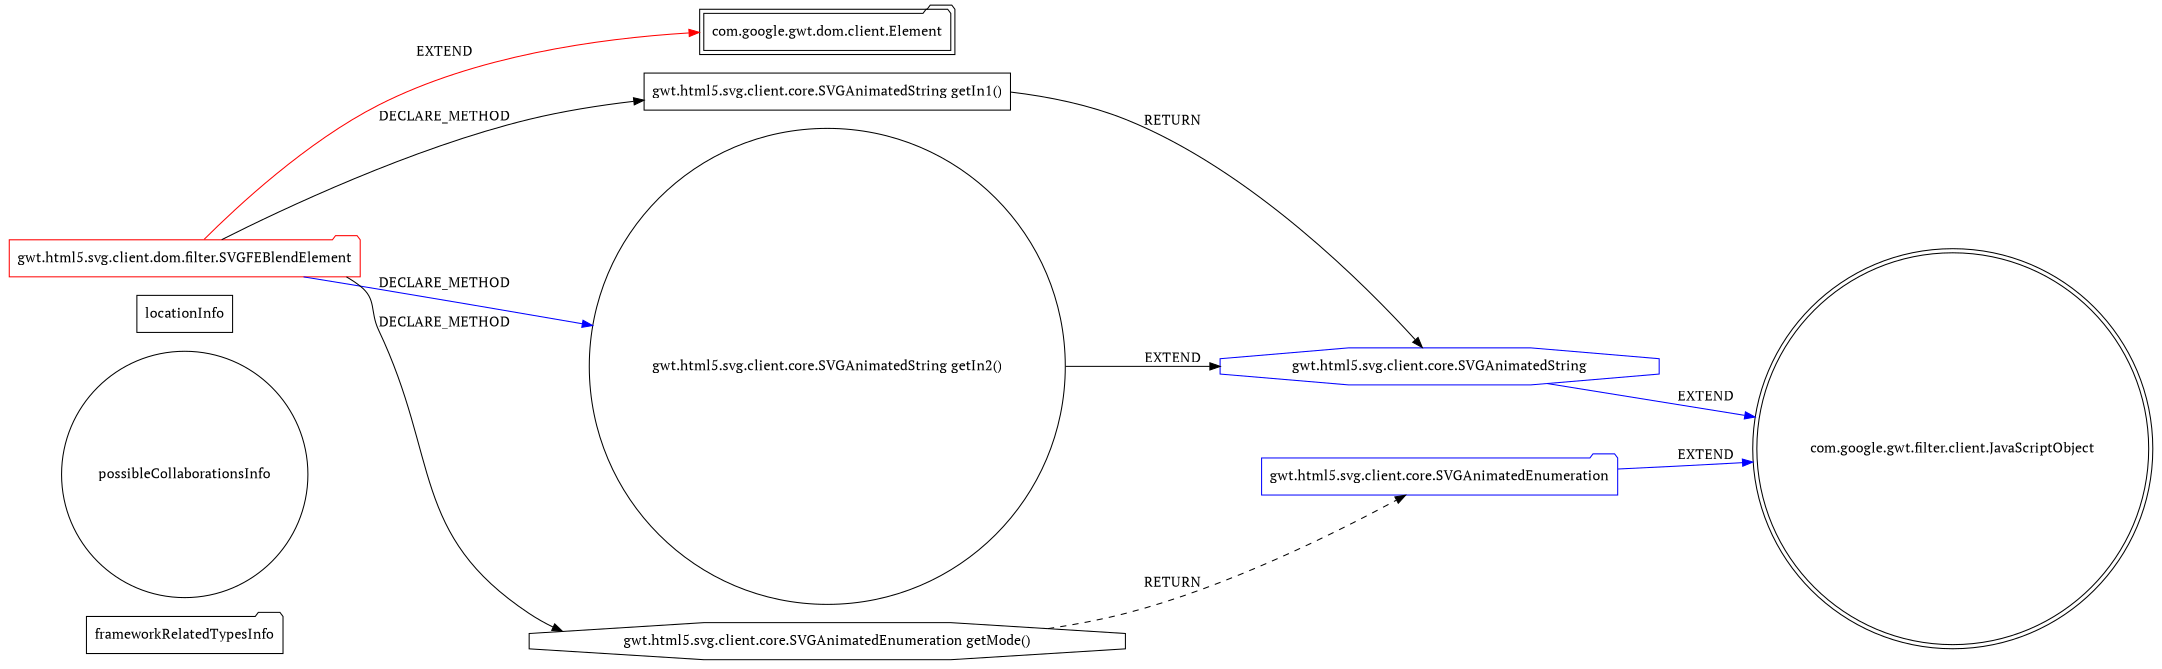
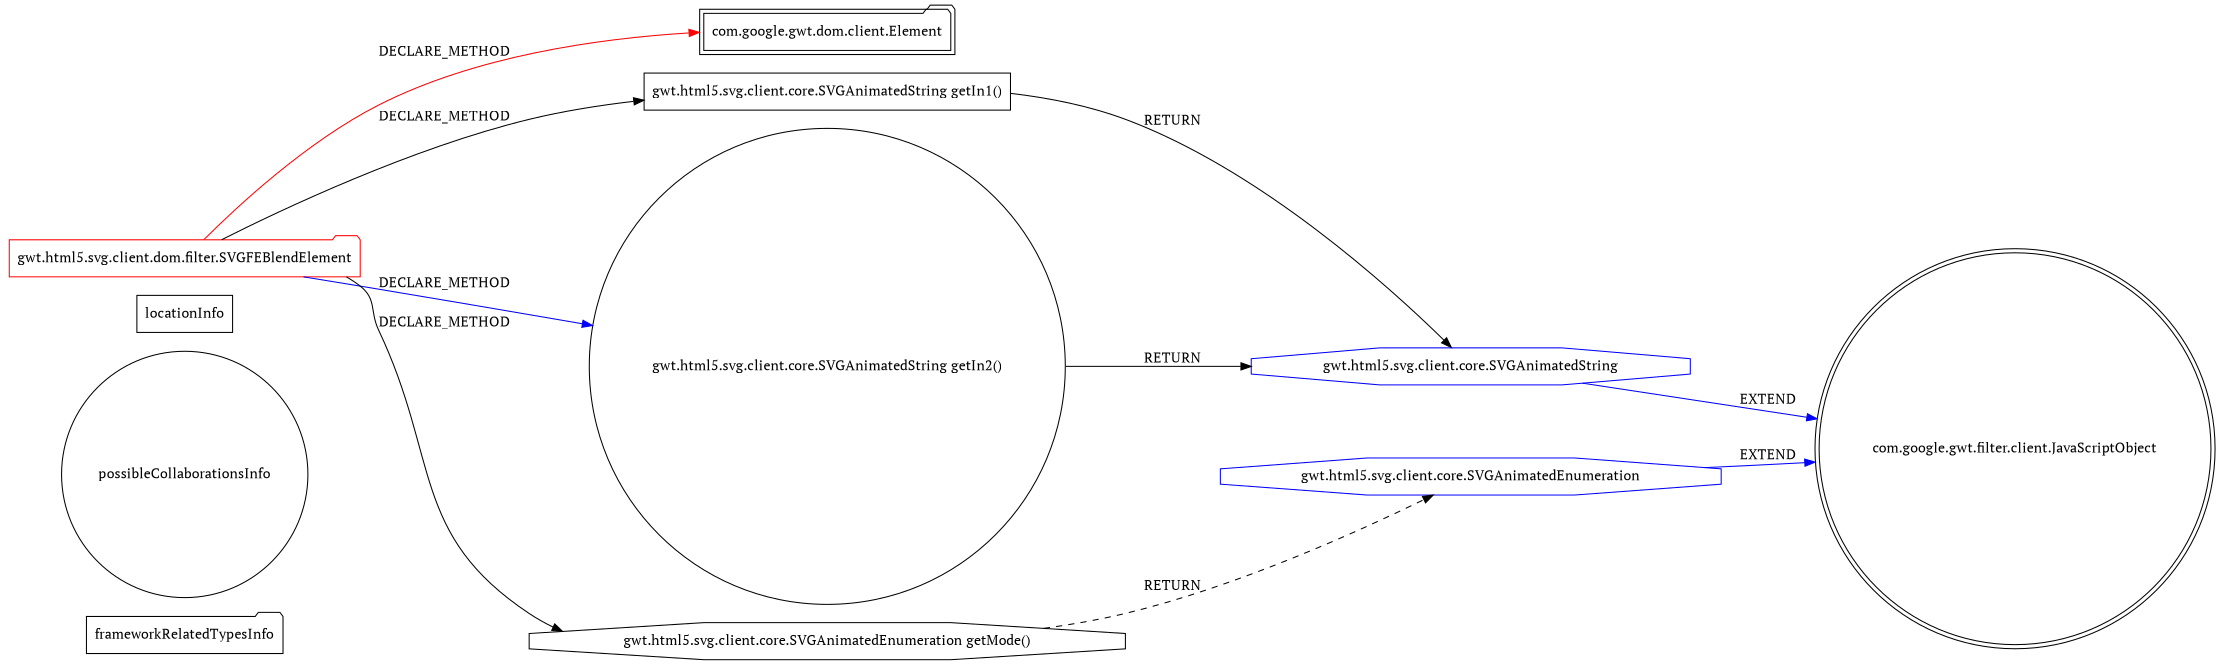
edge "gwt.html5.svg.client.dom.filter.SVGFEBlendElement" -> "com.google.gwt.dom.client.Element": label "EXTEND" -> "DECLARE_METHOD"
edge "gwt.html5.svg.client.core.SVGAnimatedString getIn2()" -> "gwt.html5.svg.client.core.SVGAnimatedString": label "EXTEND" -> "RETURN"
node "gwt.html5.svg.client.core.SVGAnimatedEnumeration": shape folder -> octagon
